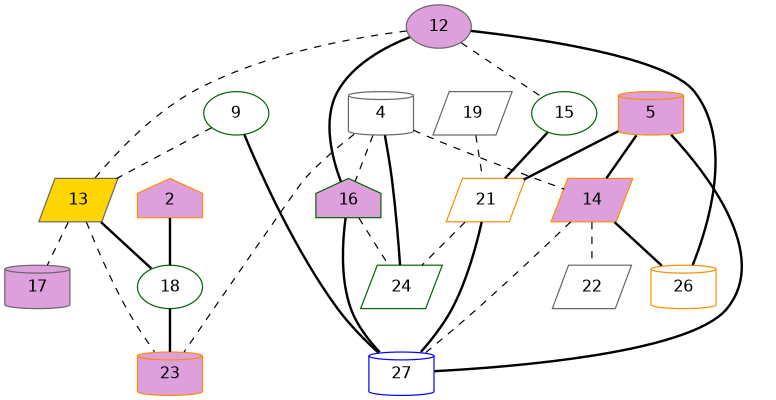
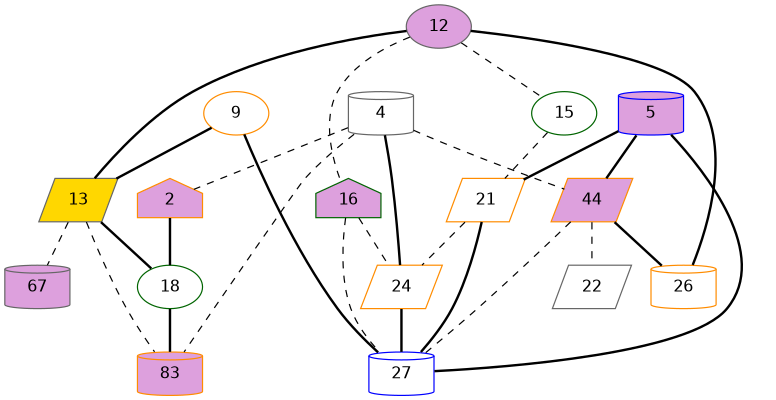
edge "12" -- "13": style dashed -> bold
edge "12" -- "16": style bold -> dashed
node "9": color darkgreen -> darkorange
node "19": removed
node "5": color darkorange -> blue
edge "9" -- "13": style dashed -> bold
edge "15" -- "21": style bold -> dashed
edge "4" -- "16": now "4" -- "2"
node "14": label "14" -> "44"
node "17": label "17" -> "67"
node "24": color darkgreen -> darkorange
edge "16" -- "27": style bold -> dashed
edge "24" -- "27": added
node "23": label "23" -> "83"
